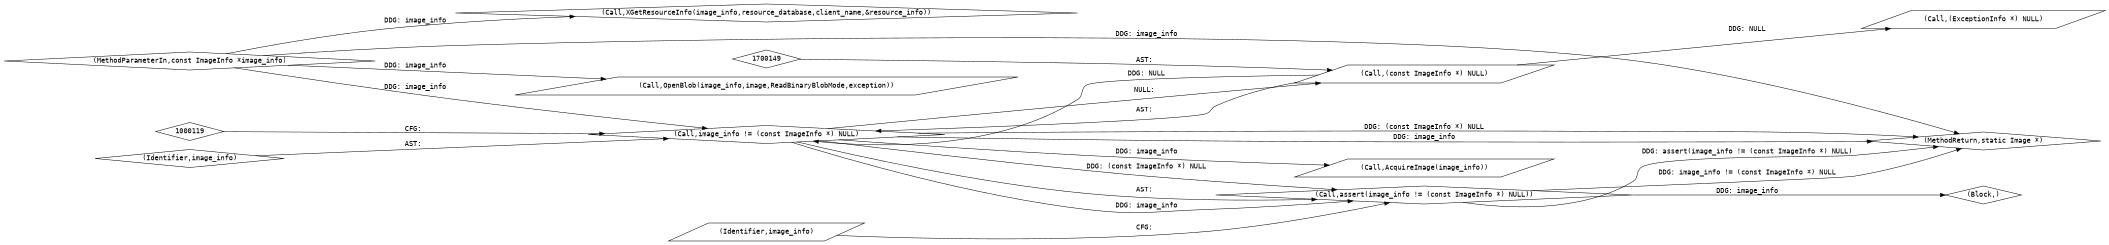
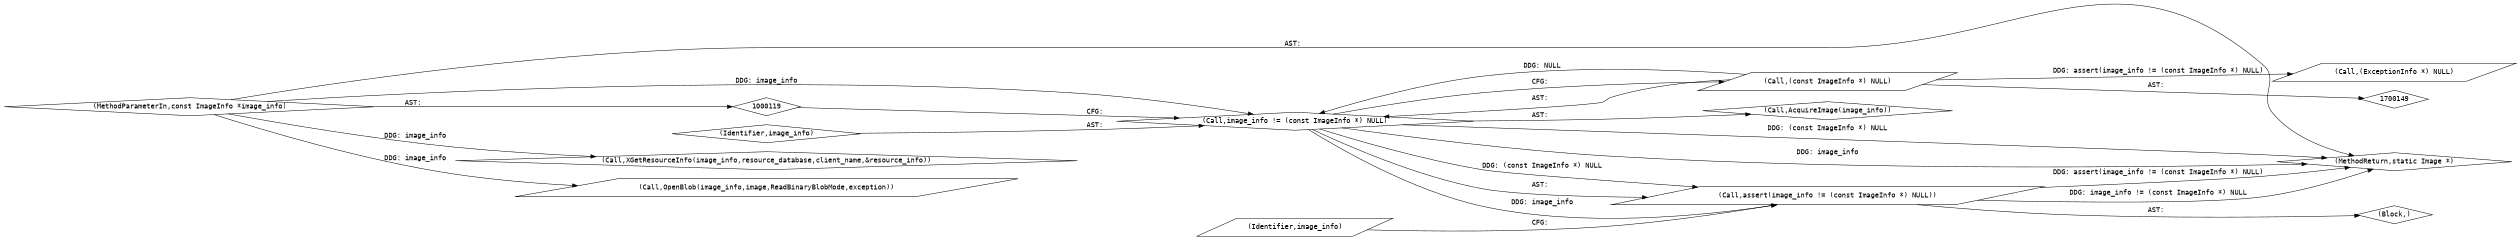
edge "(Call,(const ImageInfo *) NULL)" -> "(Call,(ExceptionInfo *) NULL)": label "DDG: NULL" -> "DDG: assert(image_info != (const ImageInfo *) NULL)"
edge "(MethodParameterIn,const ImageInfo *image_info)" -> "(MethodReturn,static Image *)": label "DDG: image_info" -> "AST: "
edge "1700149" -> "(Call,(const ImageInfo *) NULL)": reversed
edge "(Call,image_info != (const ImageInfo *) NULL)" -> "(Call,(const ImageInfo *) NULL)": label "NULL: " -> "CFG: "
edge "(MethodParameterIn,const ImageInfo *image_info)" -> "1000119": added, label "AST:"
edge "(Call,image_info != (const ImageInfo *) NULL)" -> "(Call,AcquireImage(image_info))": label "DDG: image_info" -> "AST: "
node "(Call,AcquireImage(image_info))": shape parallelogram -> diamond
edge "(Call,assert(image_info != (const ImageInfo *) NULL))" -> "(Block,)": label "DDG: image_info" -> "AST: "
node "(Call,assert(image_info != (const ImageInfo *) NULL))": shape diamond -> parallelogram
